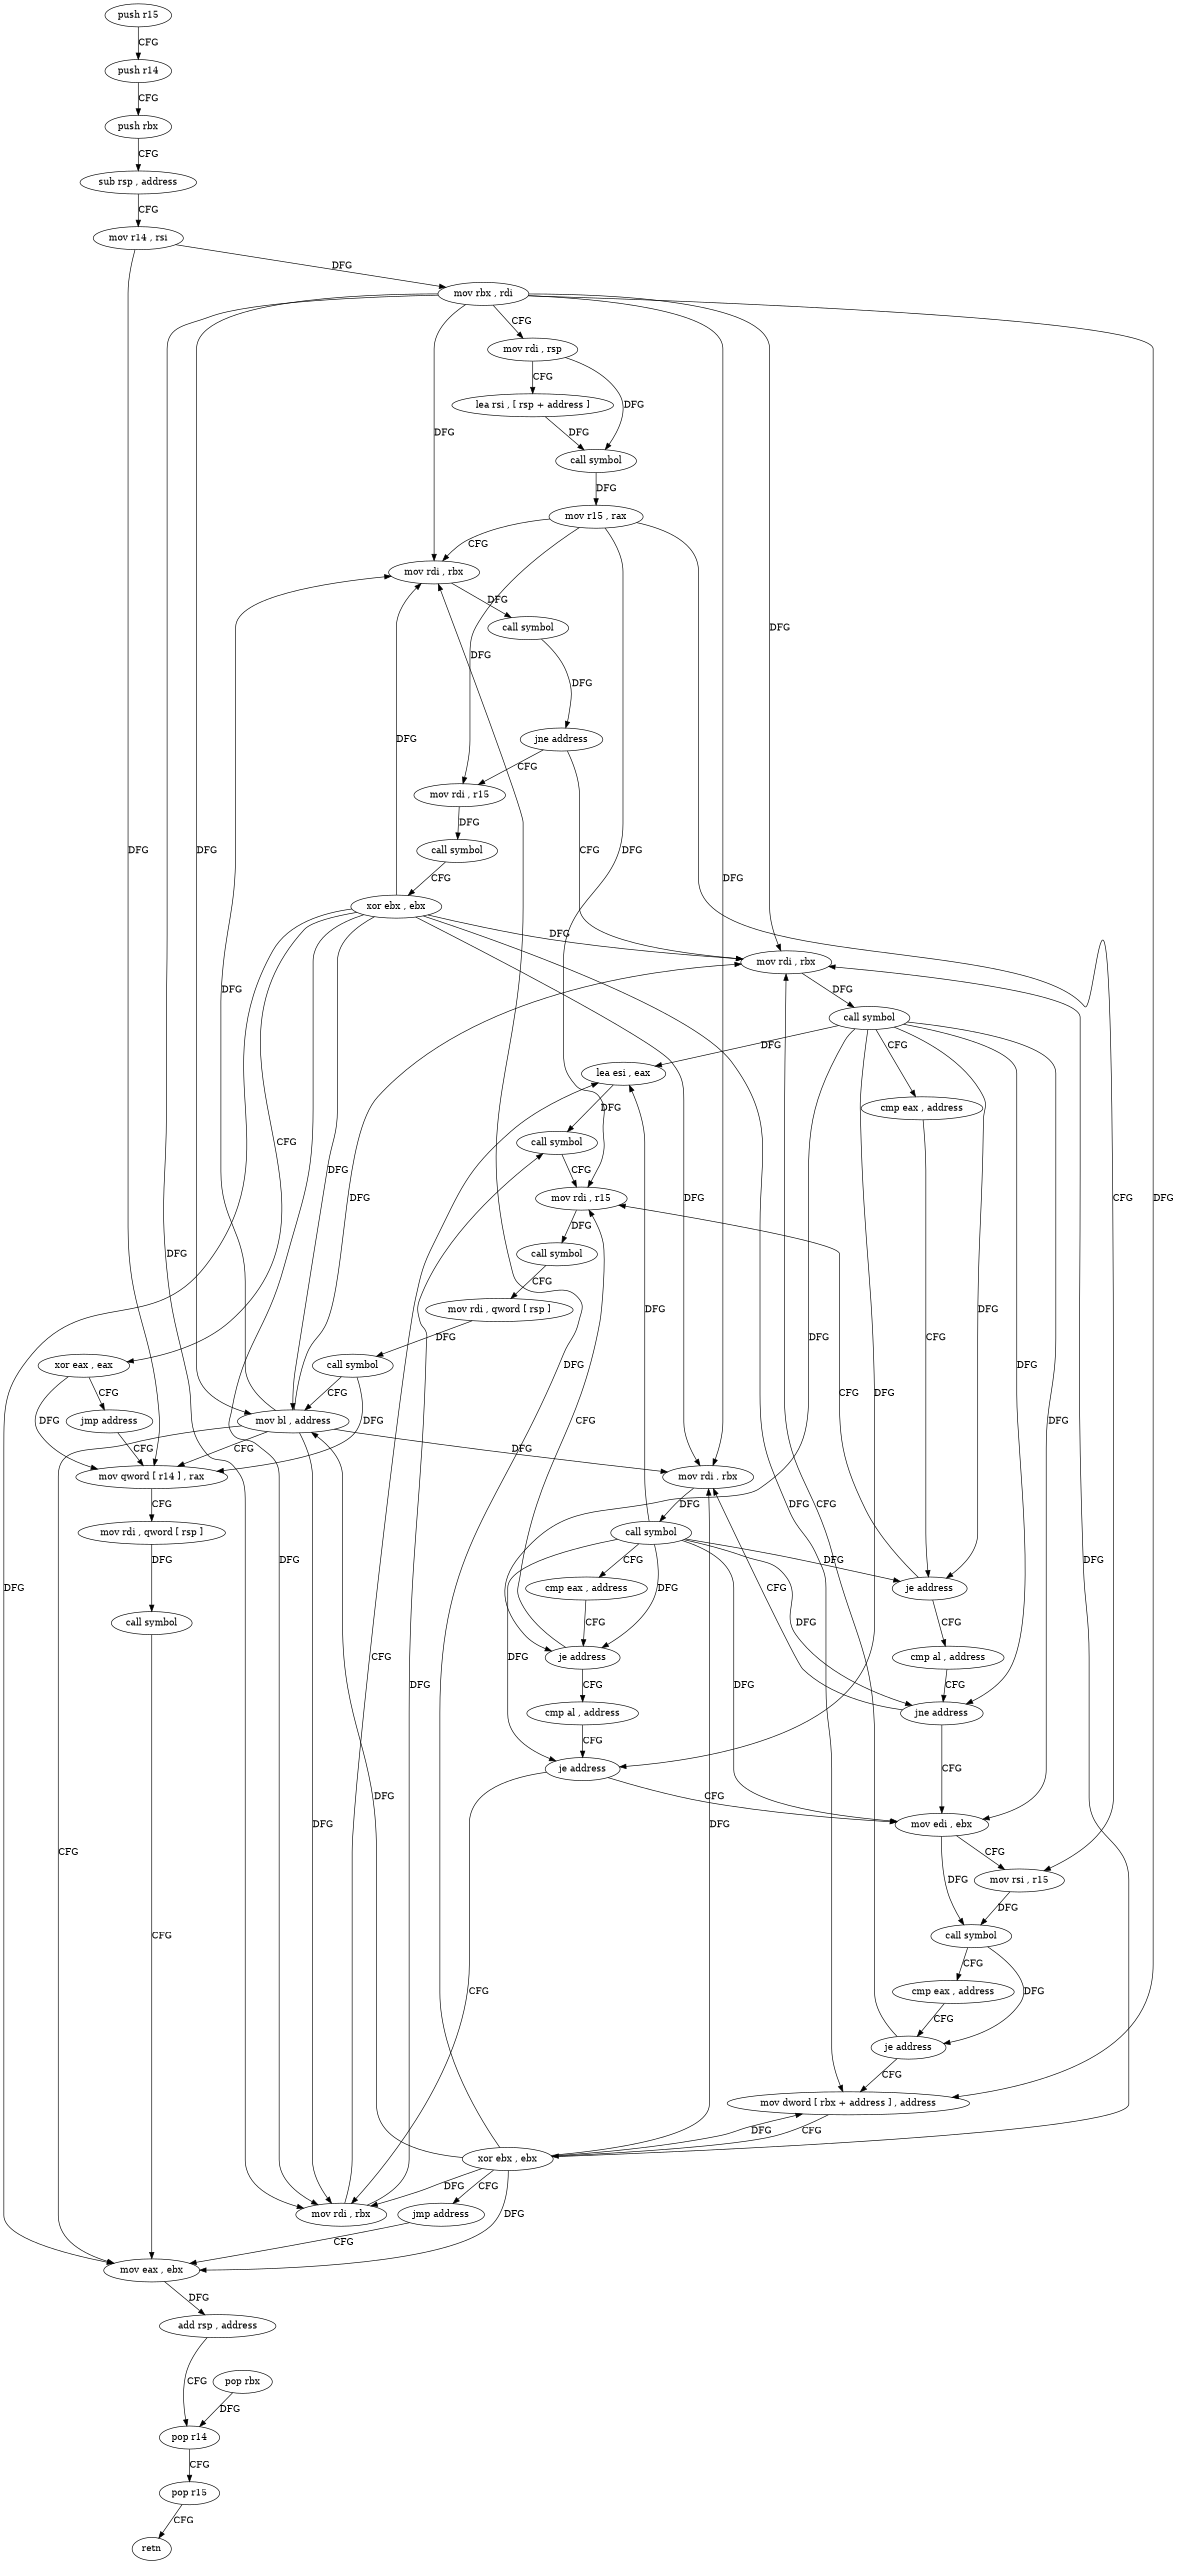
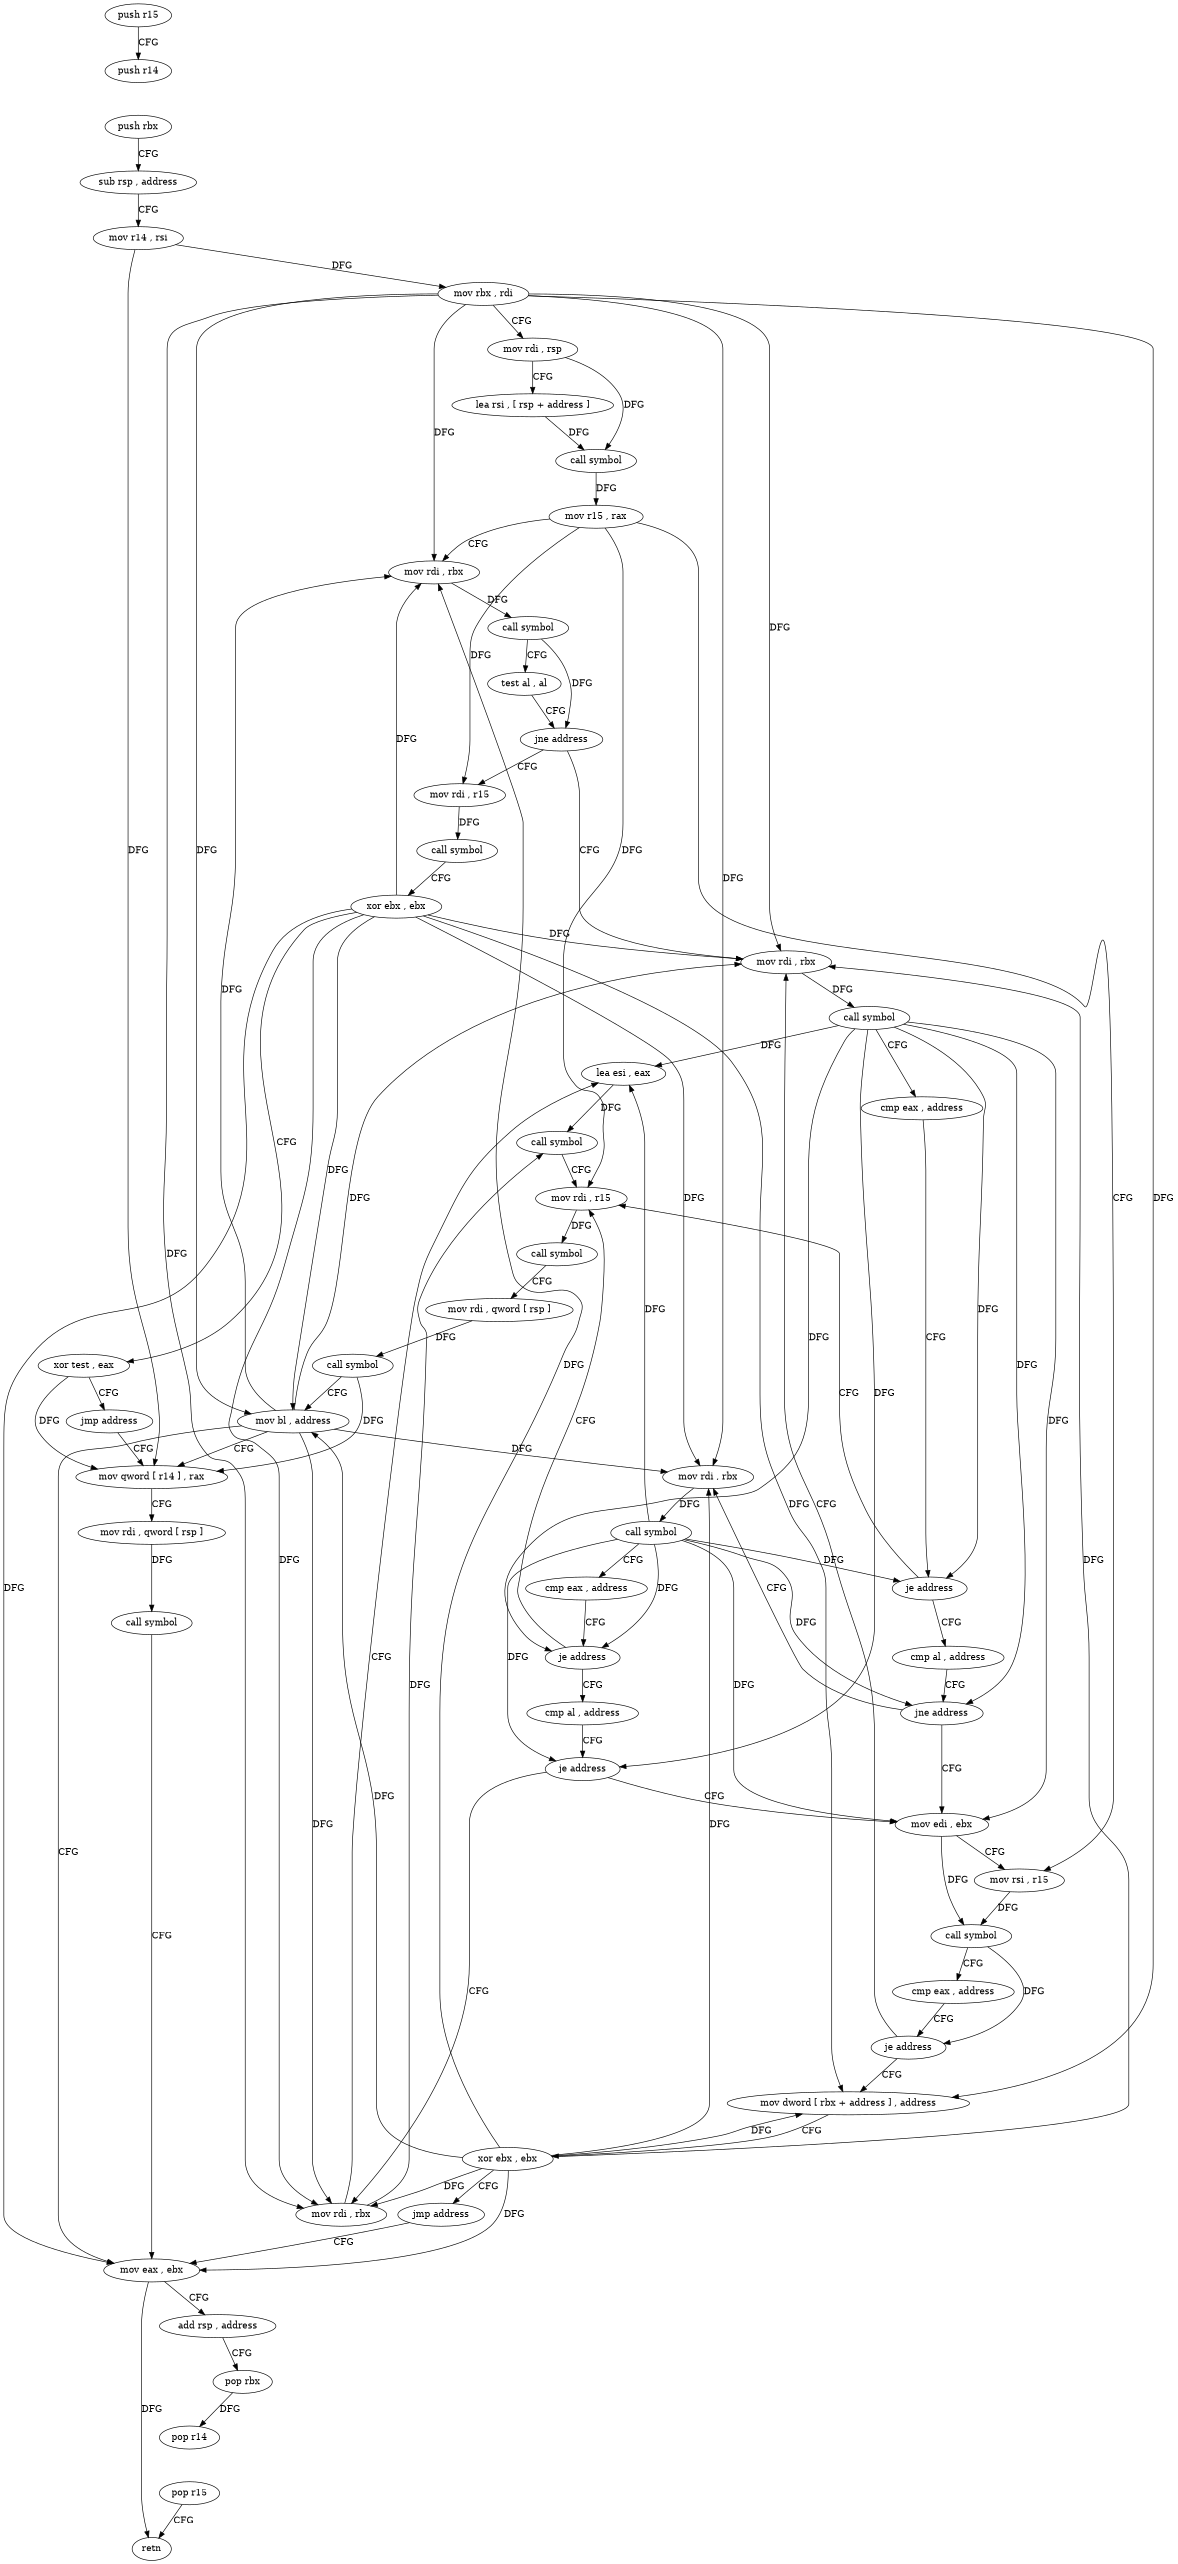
edge "push r14" -> "push rbx": removed, label "CFG"
node "test al , al": added
node "xor eax , eax": label "xor eax , eax" -> "xor test , eax"
edge "mov eax , ebx" -> "add rsp , address": label "DFG" -> "CFG"
edge "add rsp , address" -> "pop r14": now "add rsp , address" -> "pop rbx"
edge "mov eax , ebx" -> "retn": added, label "DFG"
edge "pop r14" -> "pop r15": removed, label "CFG"
